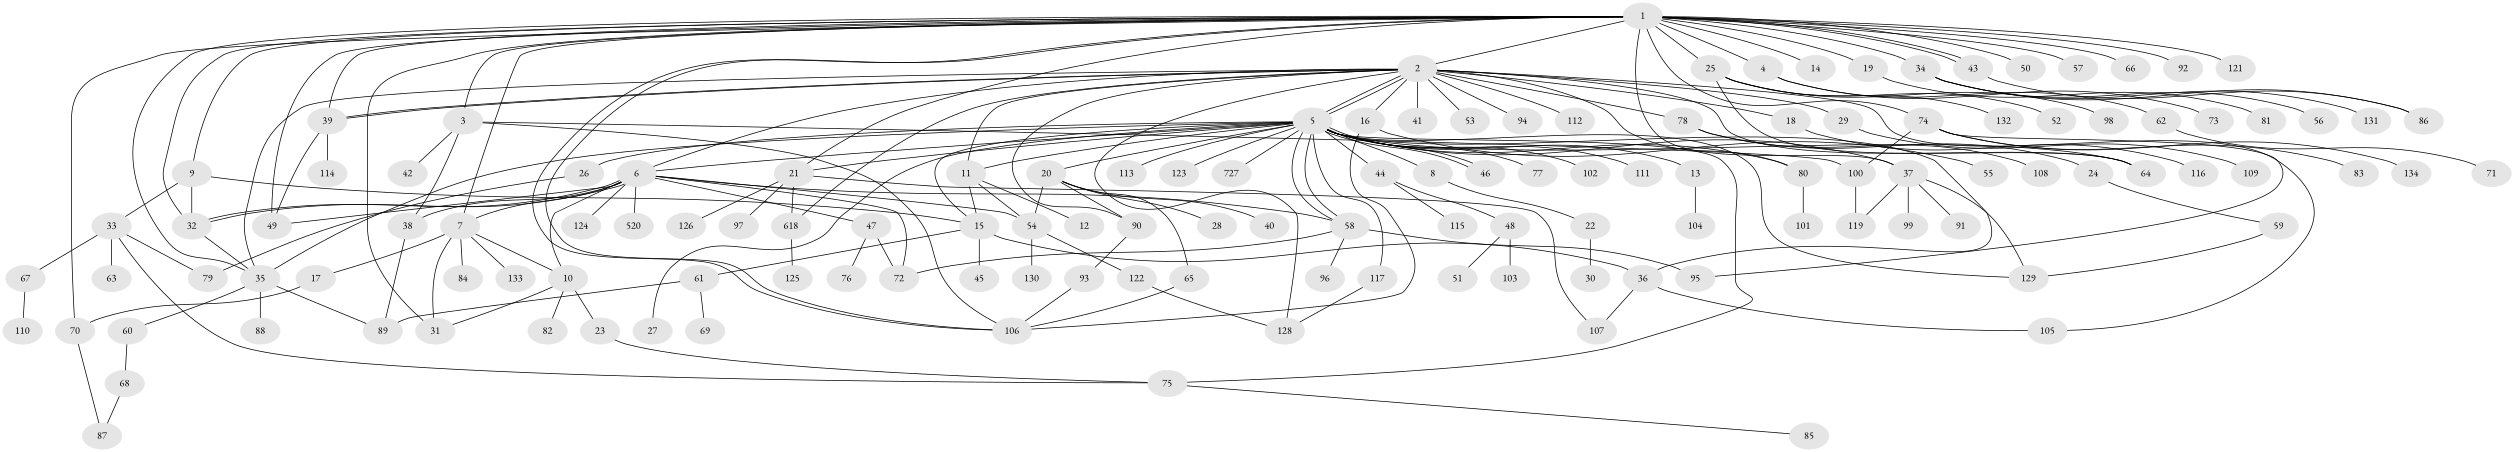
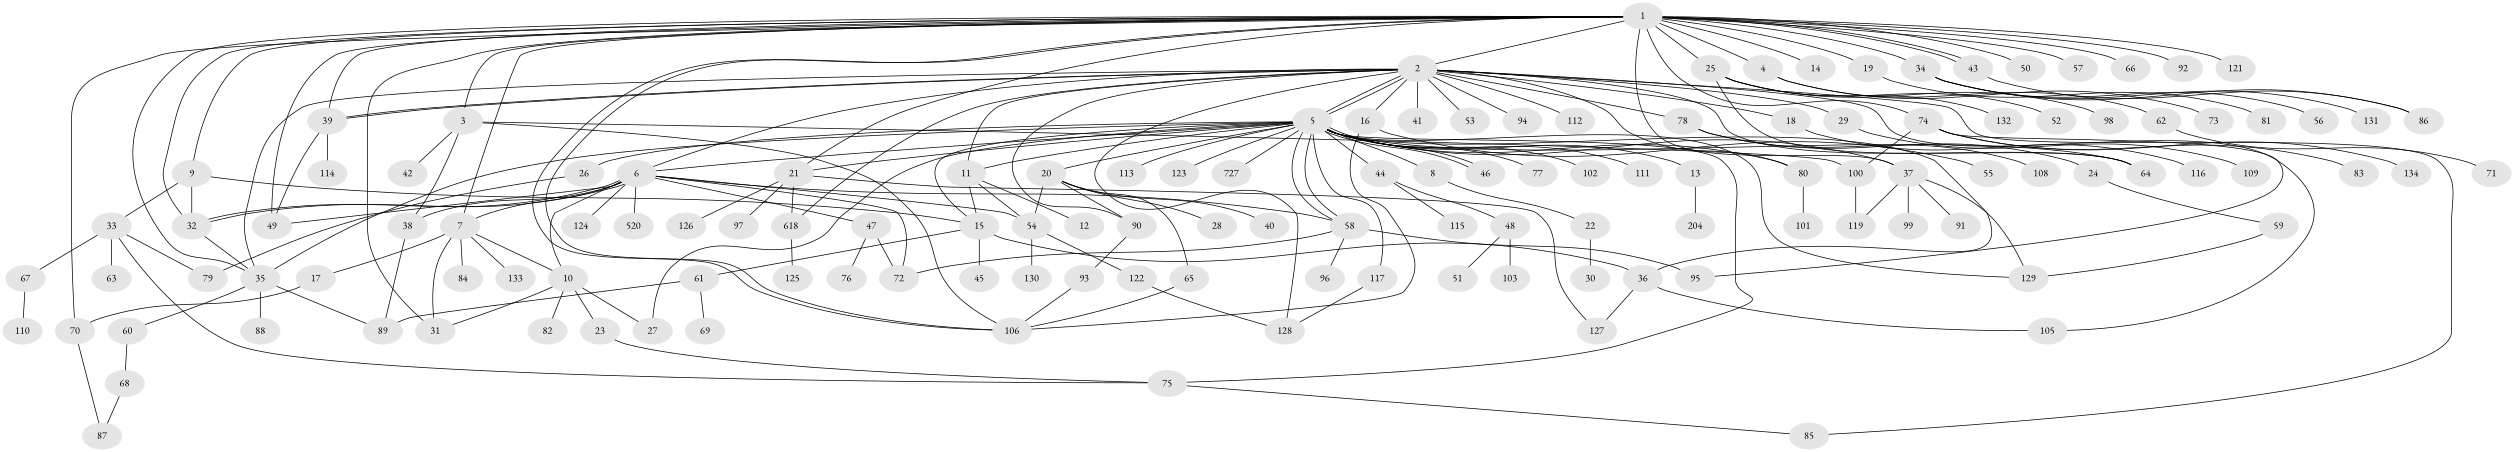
edge "2" -- "85": added
node "104": label "104" -> "204"
edge "10" -- "27": added
node "107": label "107" -> "127"
